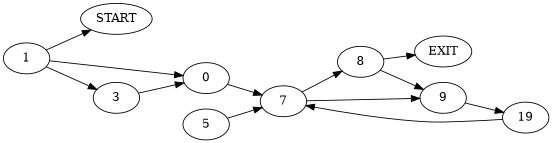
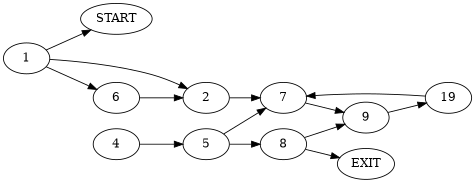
node "0": label "0" -> "2"
edge "7" -> "8": now "5" -> "8"
node "3": label "3" -> "6"
node "4": added
